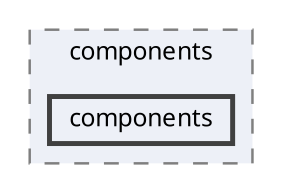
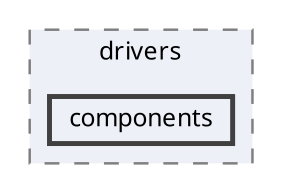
cluster "components": label "components" -> "drivers"
